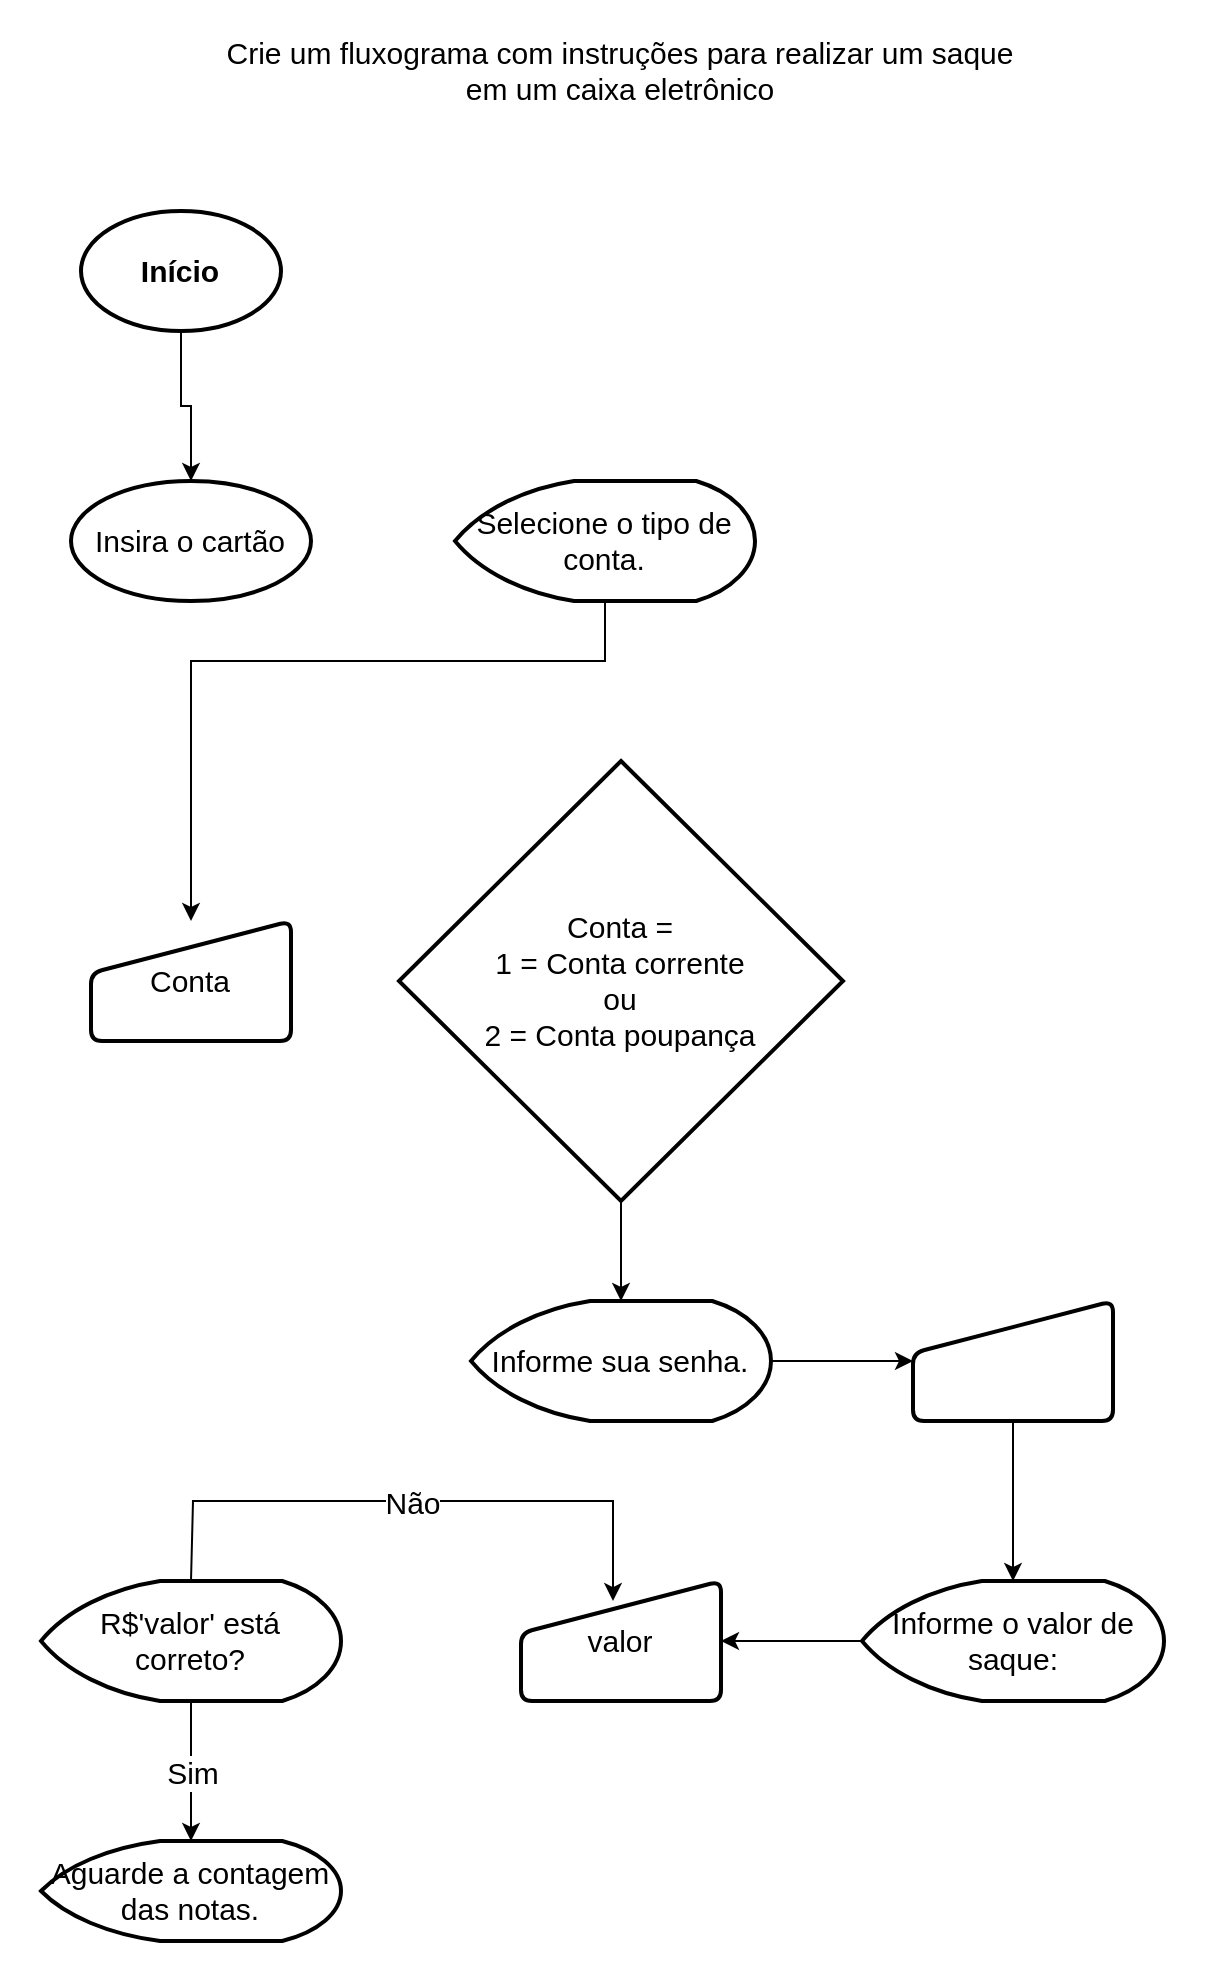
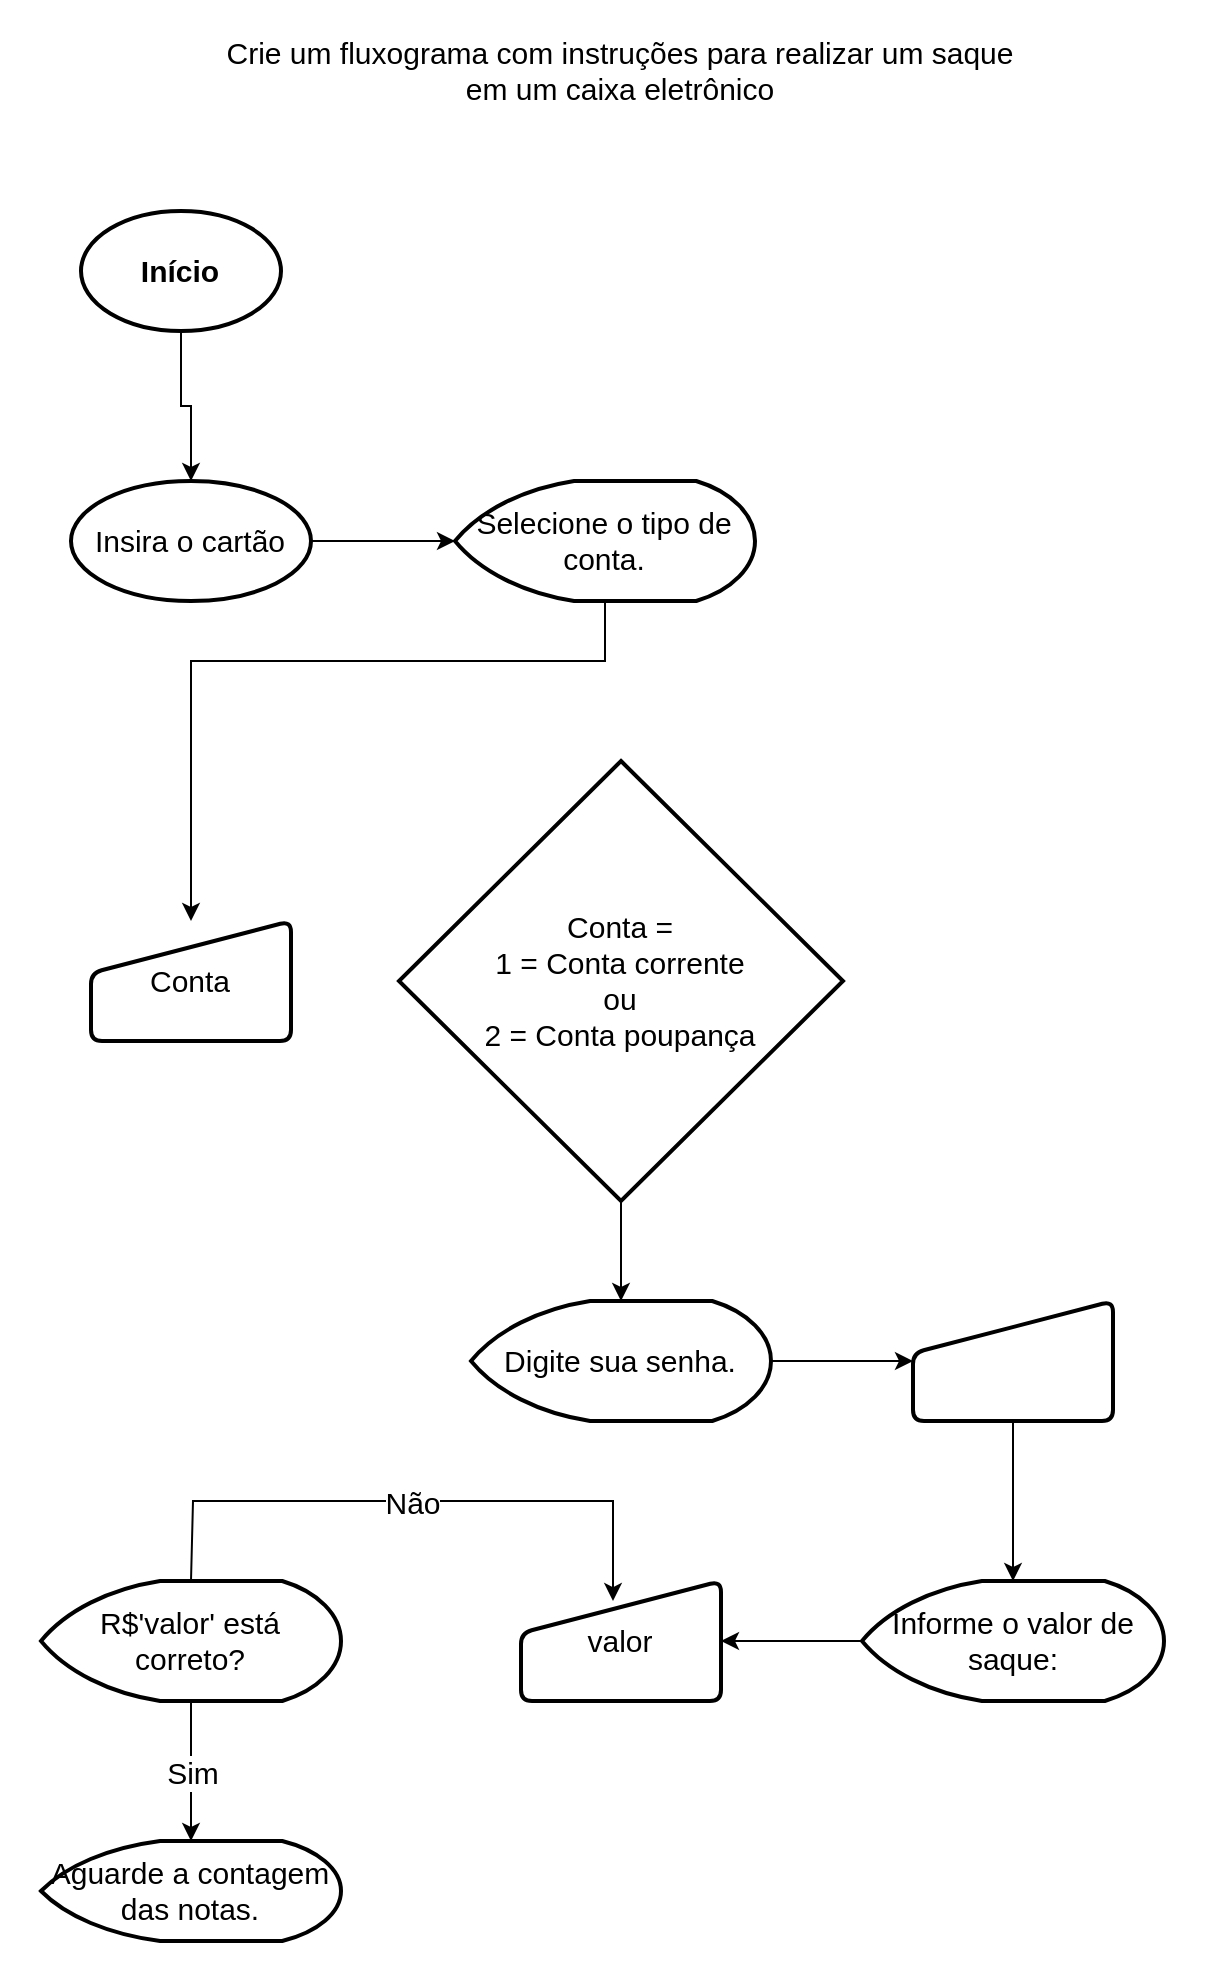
edge "Insira o cartão" -> "Selecione o tipo de conta.": added
node "Informe sua senha.": label "Informe sua senha." -> "Digite sua senha."
